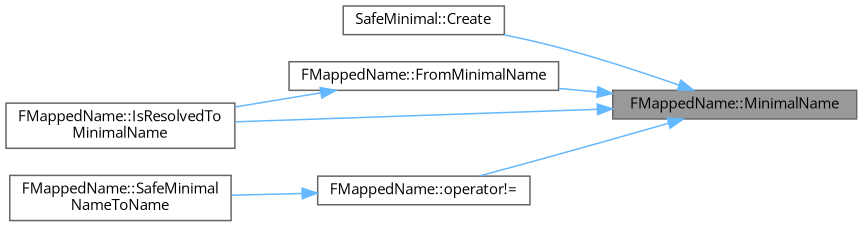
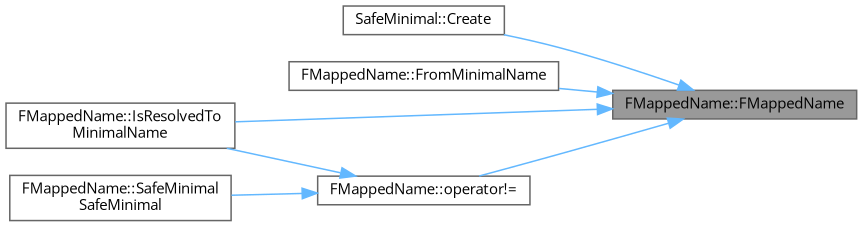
edge "FMappedName::IsResolvedTo MinimalName" -> "FMappedName::FromMinimalName": now "FMappedName::IsResolvedTo MinimalName" -> "FMappedName::operator!="
node "FMappedName::MinimalName": label "FMappedName::MinimalName" -> "FMappedName::FMappedName"
node "FMappedName::SafeMinimal NameToName": label "FMappedName::SafeMinimal NameToName" -> "FMappedName::SafeMinimal SafeMinimal"
